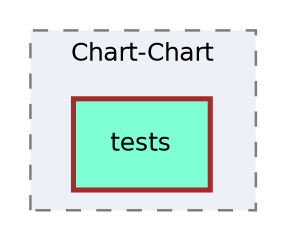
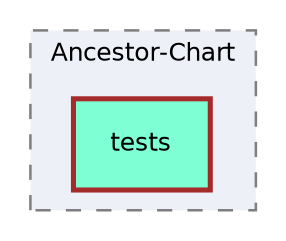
cluster "Chart-Chart": label "Chart-Chart" -> "Ancestor-Chart"
